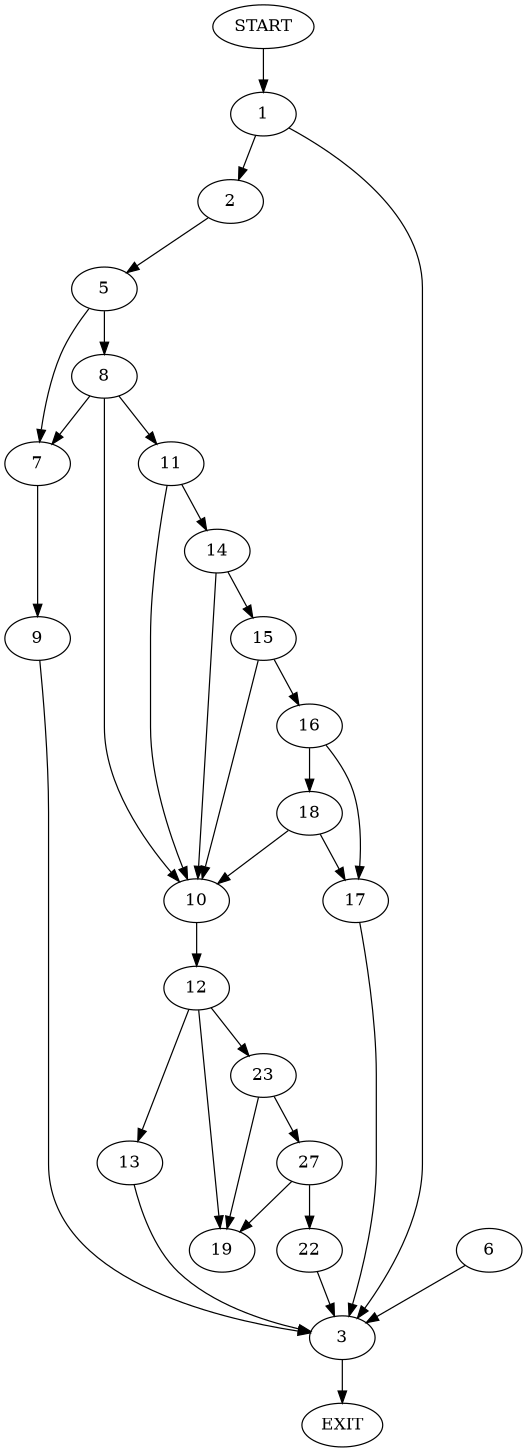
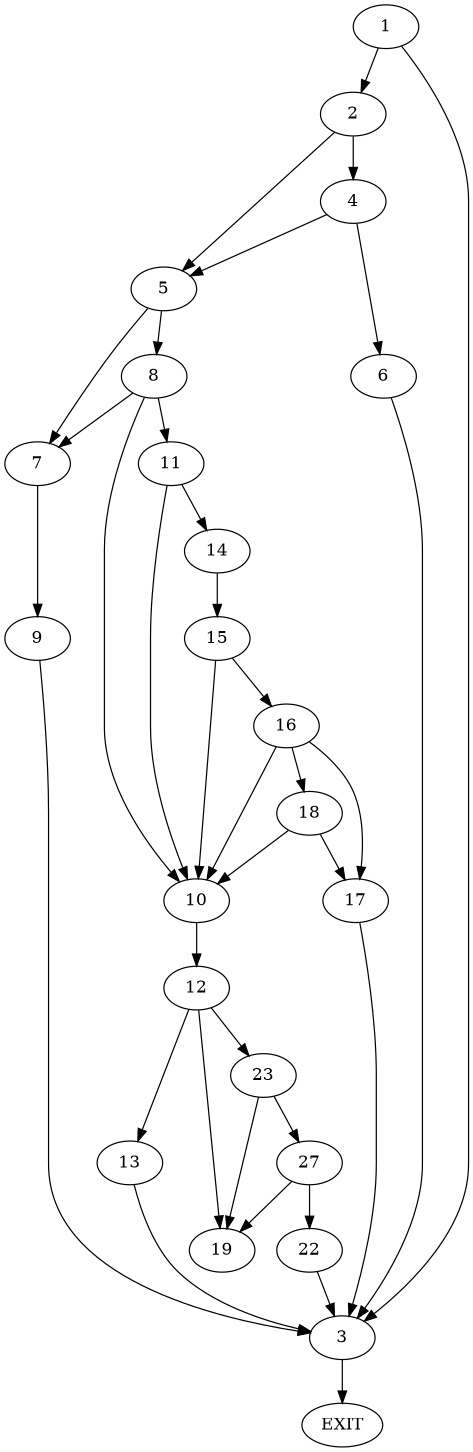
node "START": removed
node "4": added
edge "14" -> "10": now "16" -> "10"
